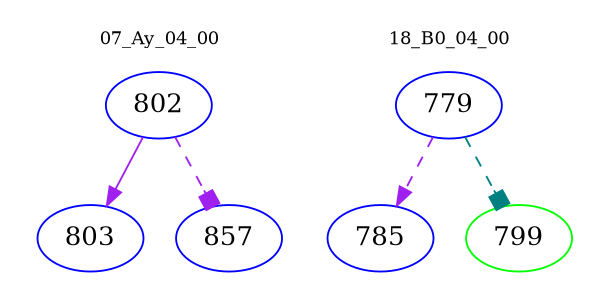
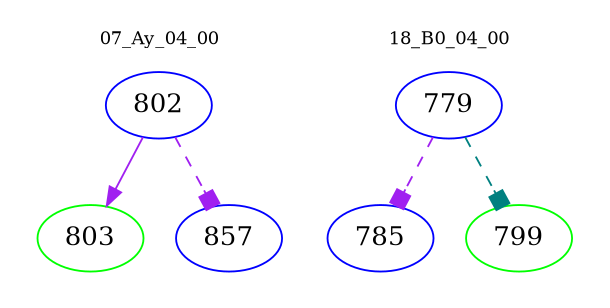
edge "779" -> "785": arrowhead normal -> box
node "803": color blue -> green
